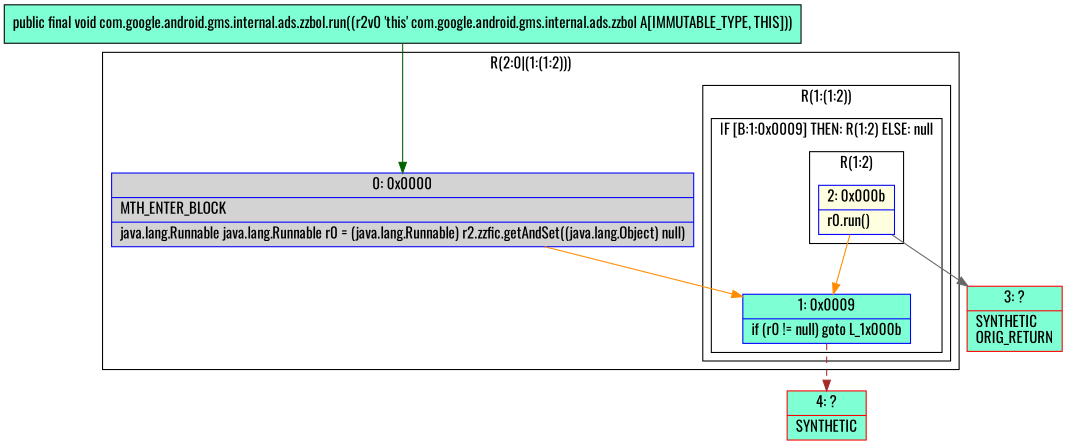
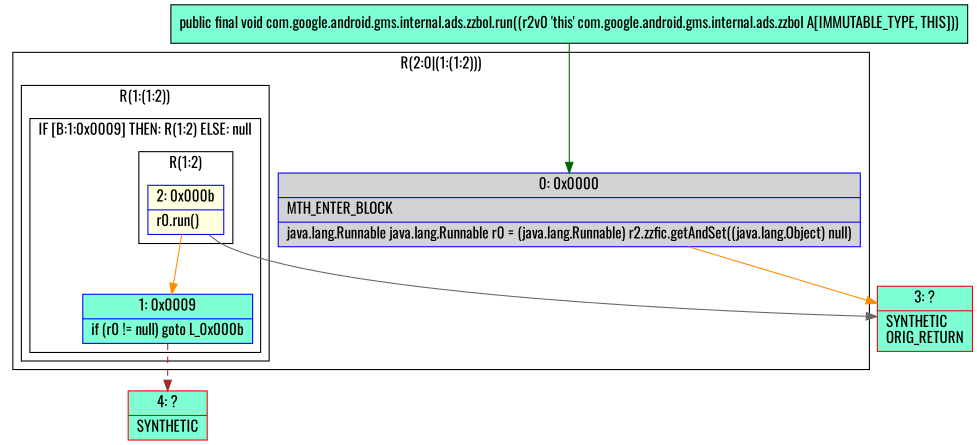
edge "0: 0x0000" -> "1: 0x0009": now "0: 0x0000" -> "3: ?"
node "1: 0x0009": text "if (r0 != null) goto L_1x000b" -> "if (r0 != null) goto L_0x000b"
